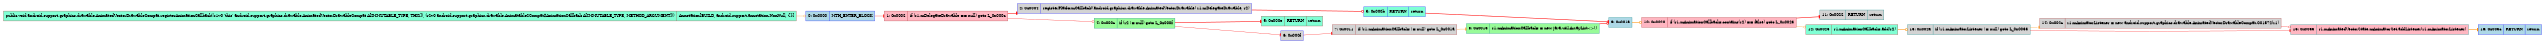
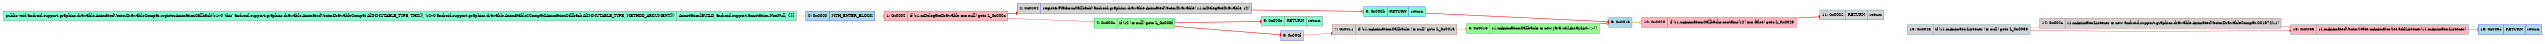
edge "0: 0x0000" -> "1: 0x0002": color red -> darkorange
edge "13: 0x002a" -> "14: 0x002c": arrowhead tee -> odot
node "12: 0x0023": removed
edge "4: 0x000c" -> "6: 0x000f": style solid -> bold
